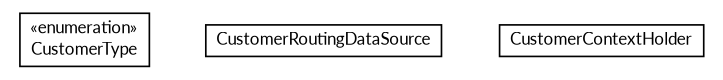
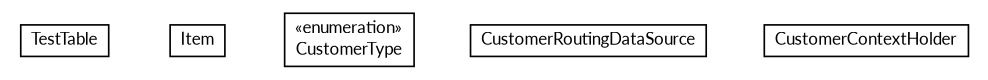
node "TestTable": added
node "Item": added
